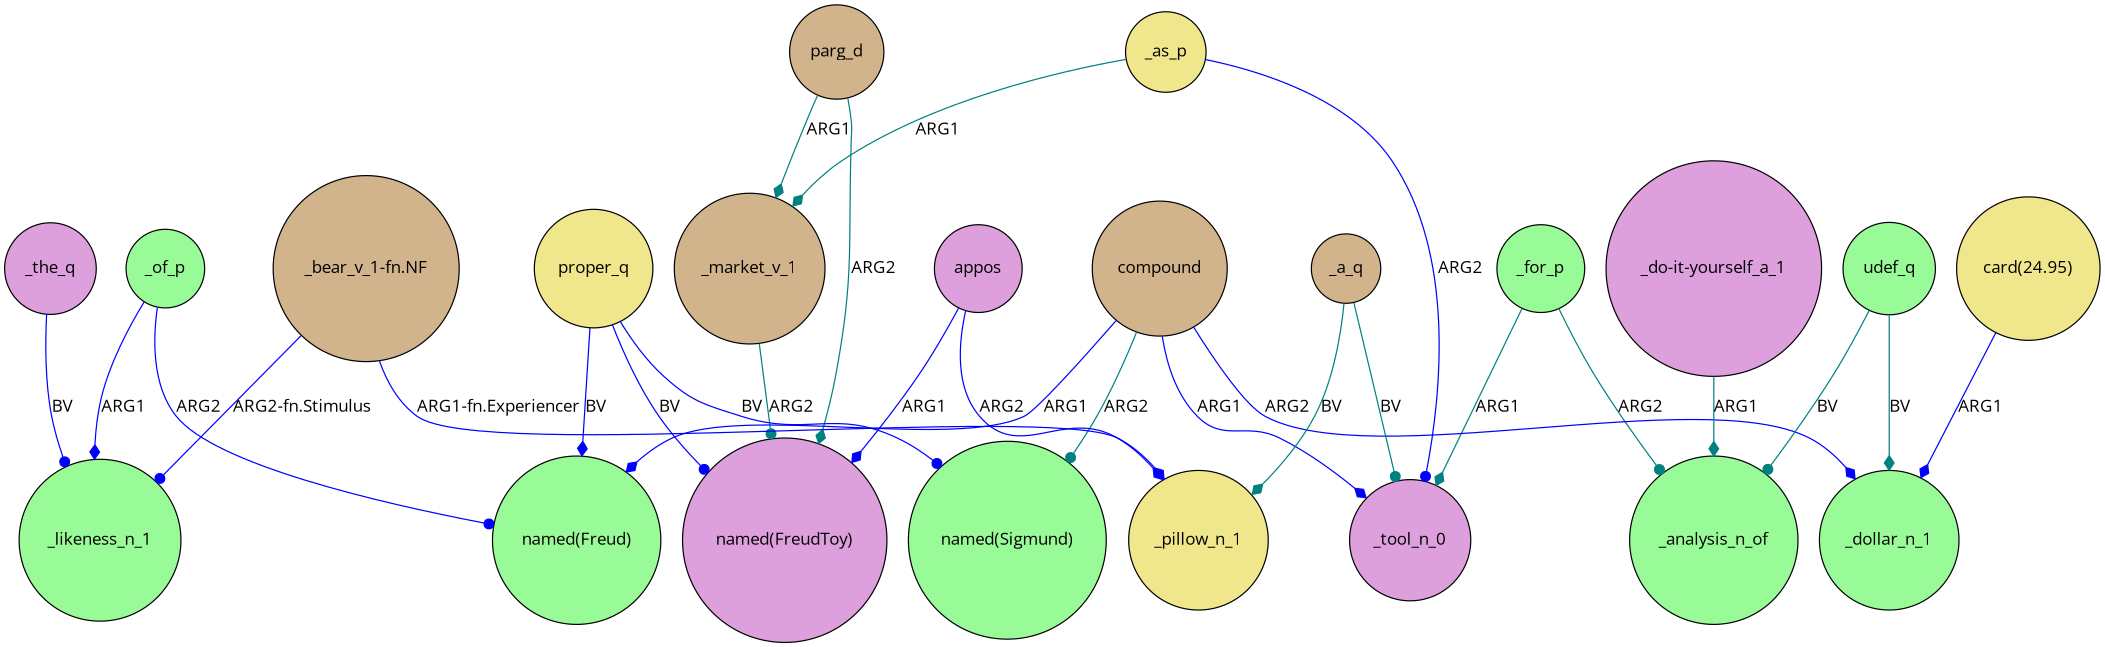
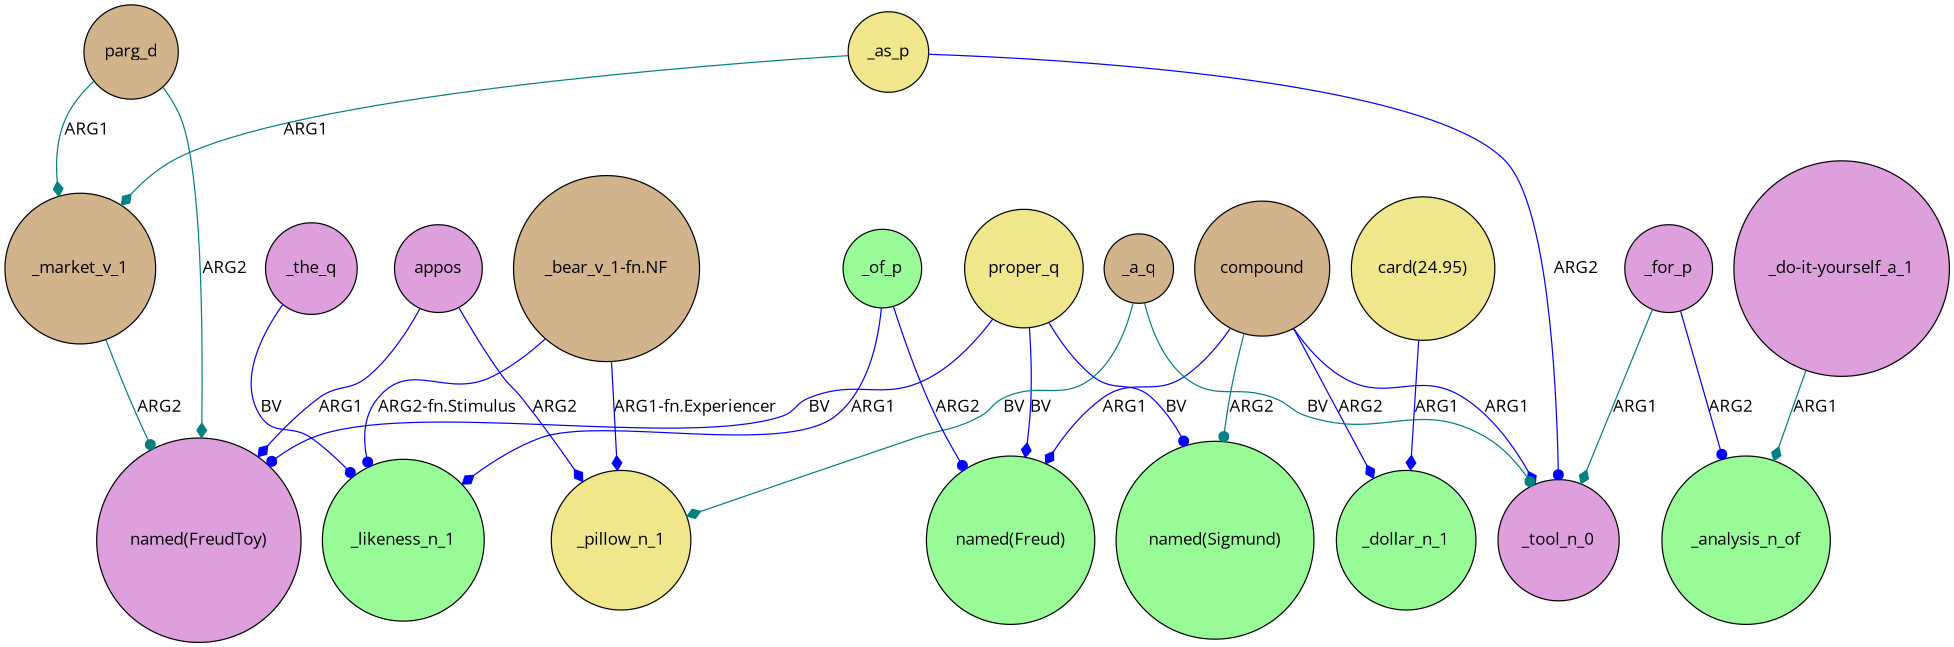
node "_for_p": fillcolor palegreen -> plum
node "udef_q": removed
edge "_for_p" -> "_analysis_n_of": color teal -> blue
